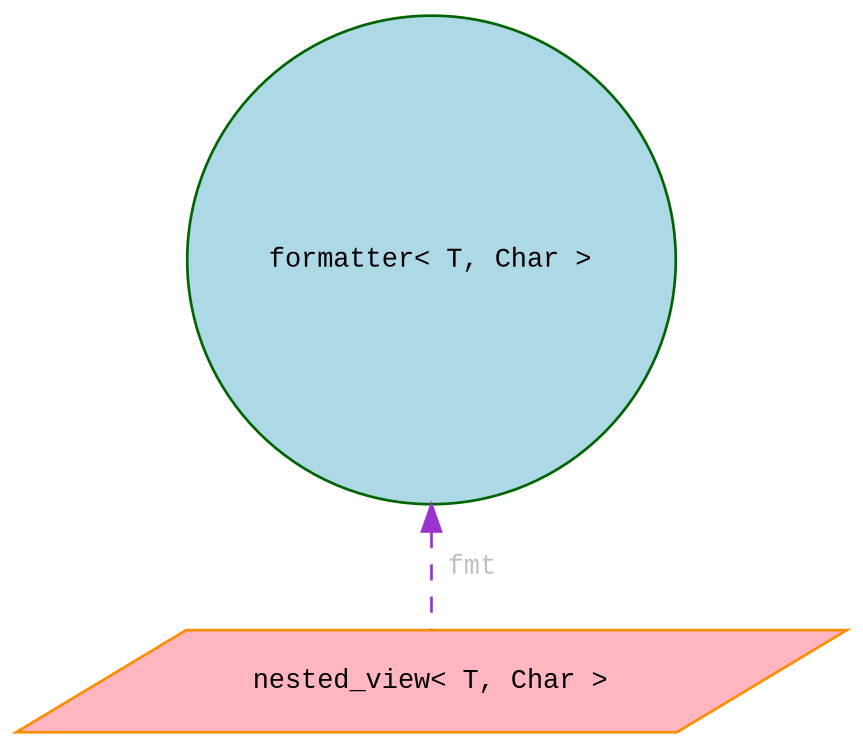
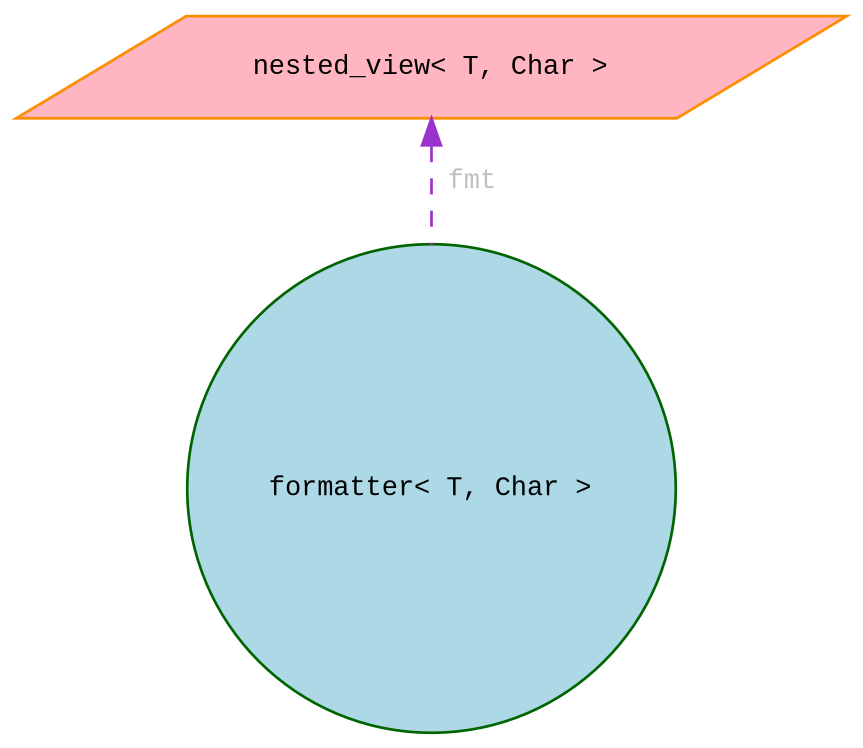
edge "nested_view< T, Char >" -> "formatter< T, Char >": reversed
